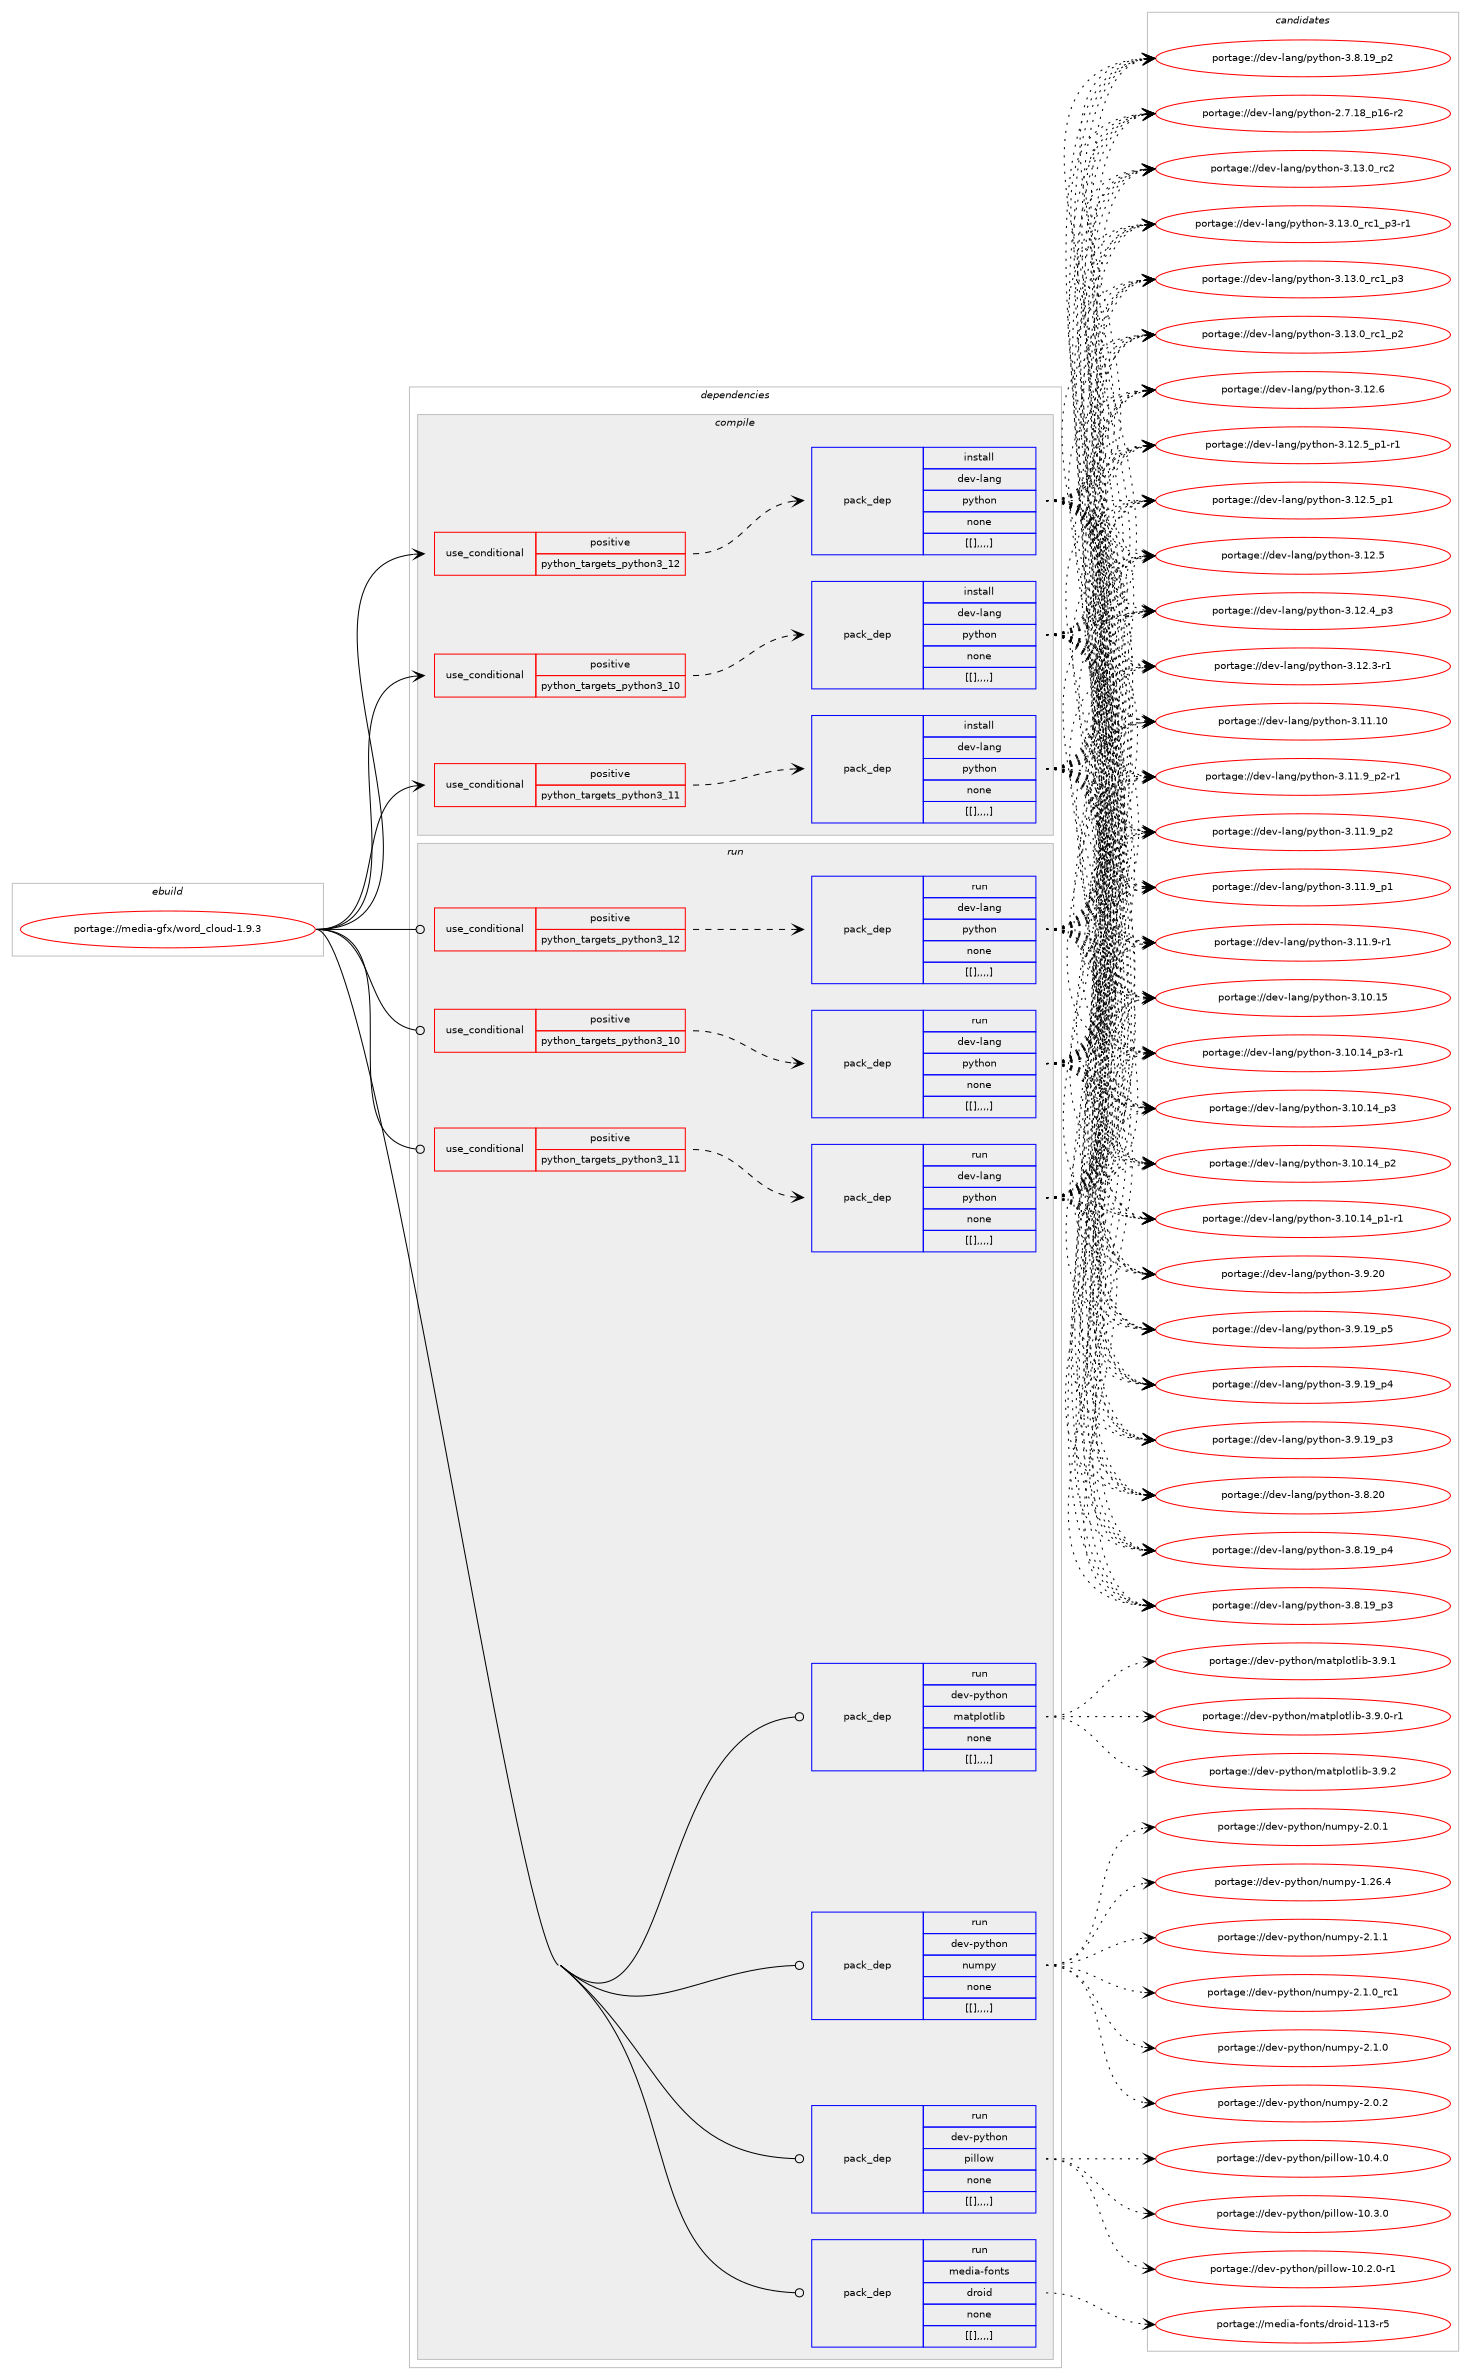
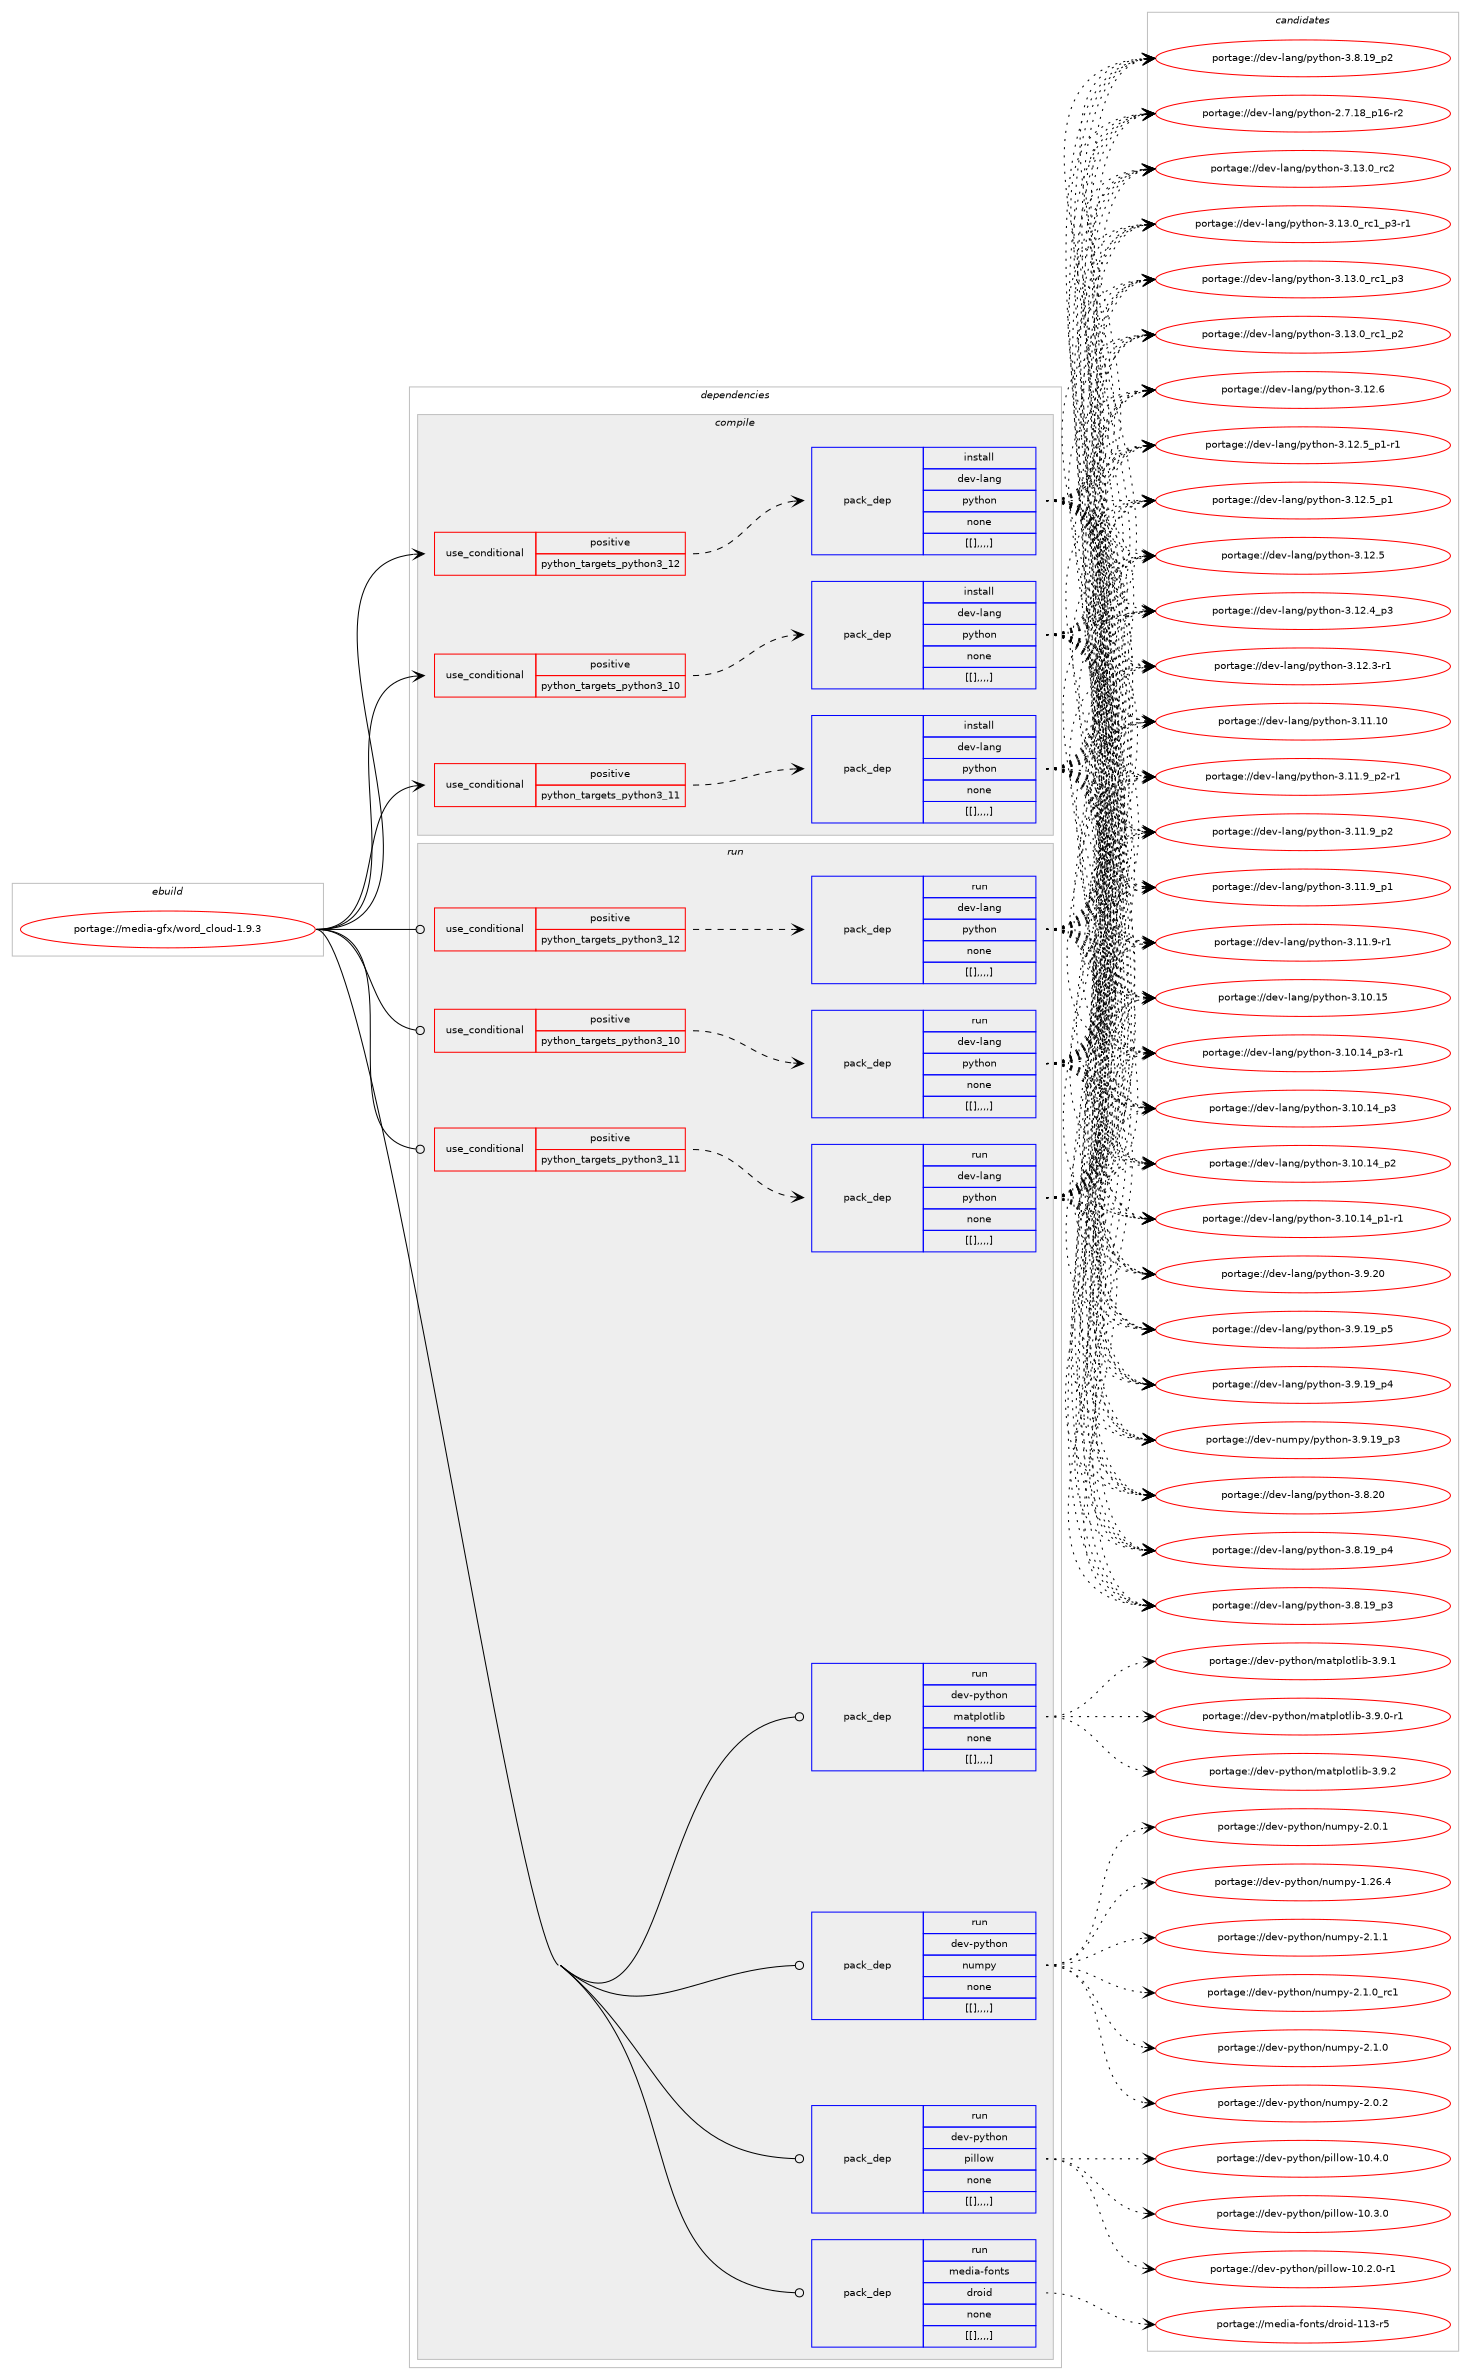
node "portage://dev-lang/python-3.9.19_p3": label "portage://dev-lang/python-3.9.19_p3" -> "portage://dev-numpy/python-3.9.19_p3"
